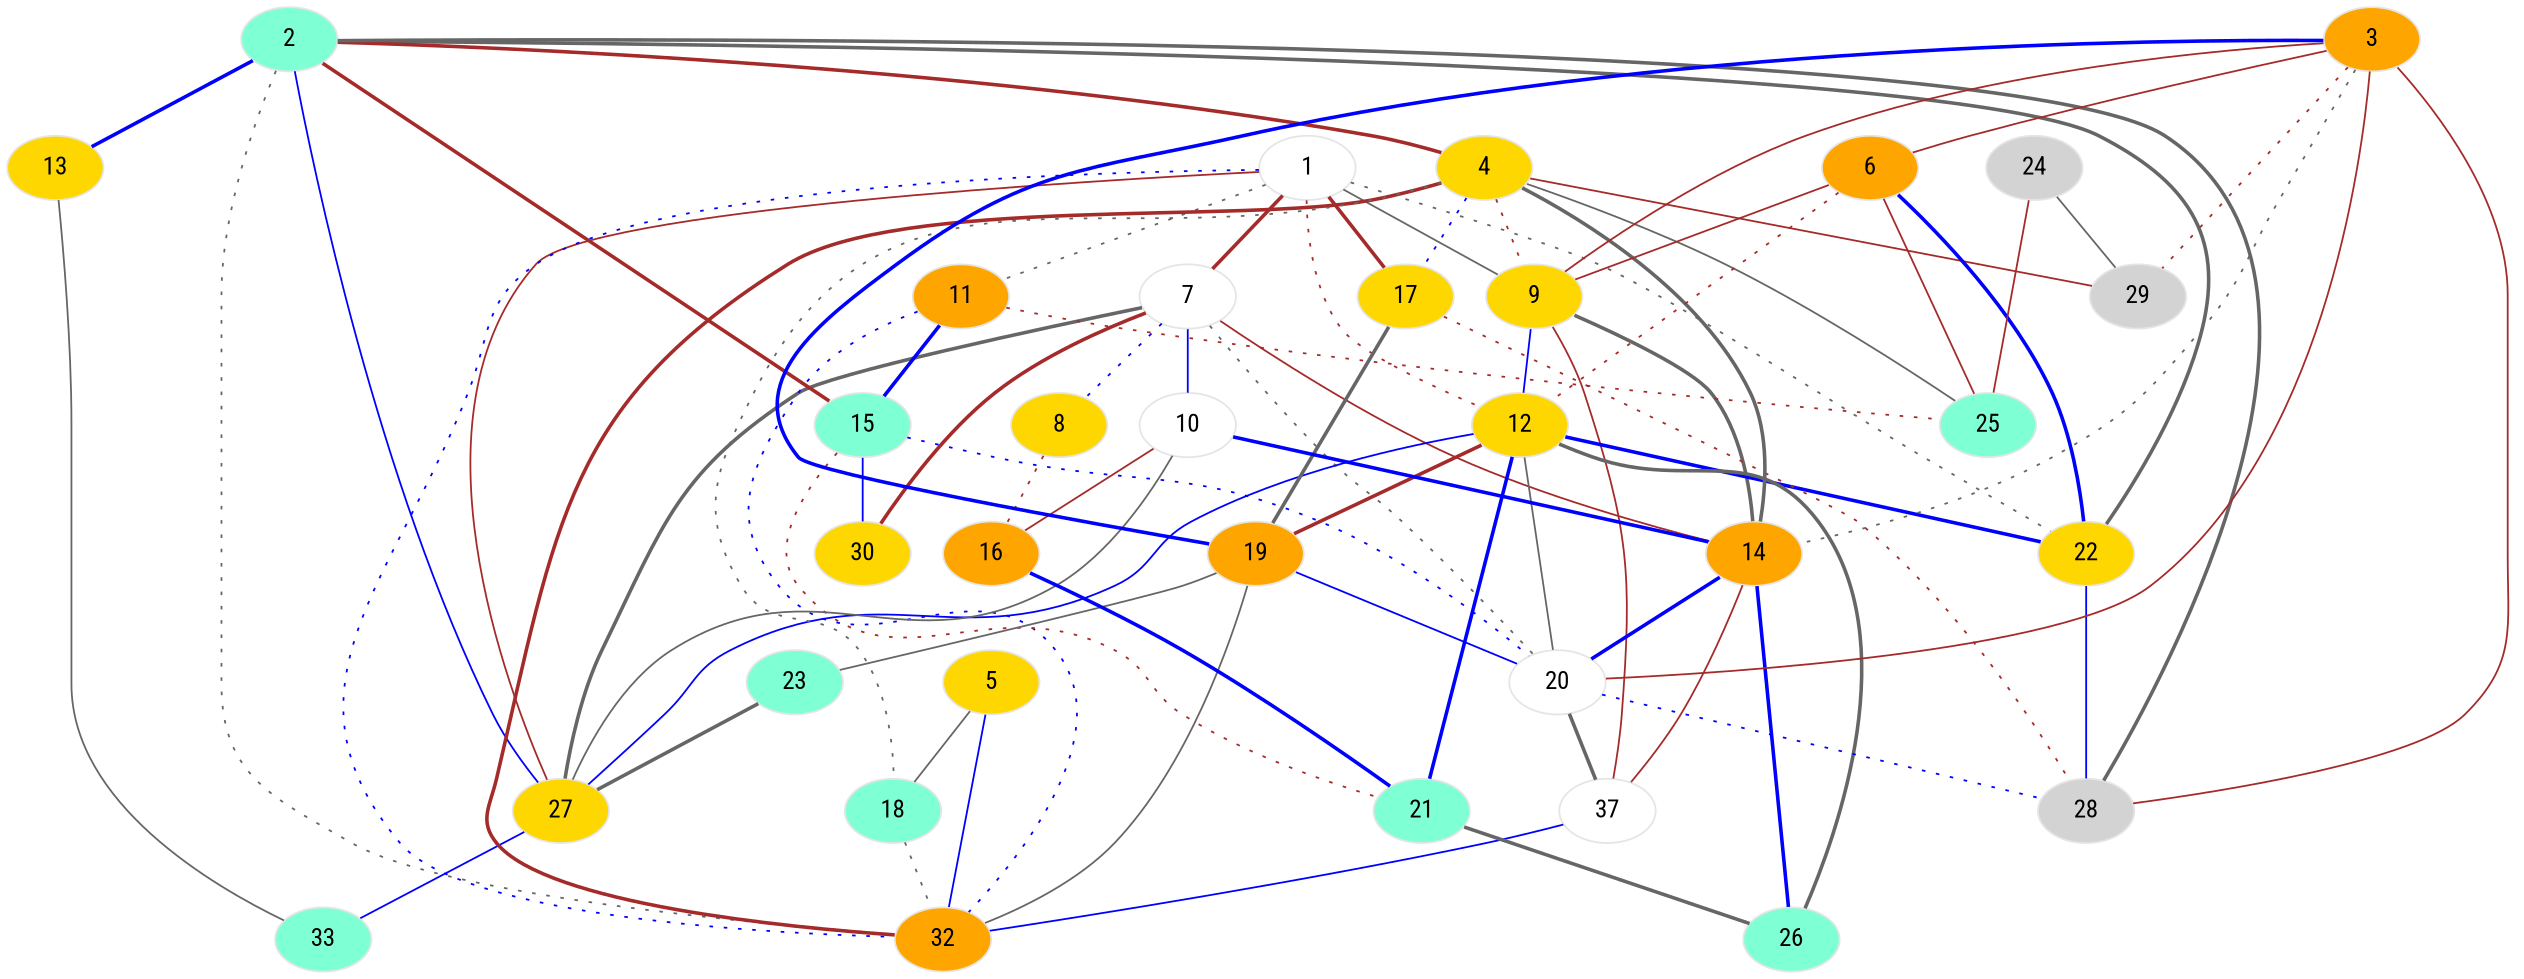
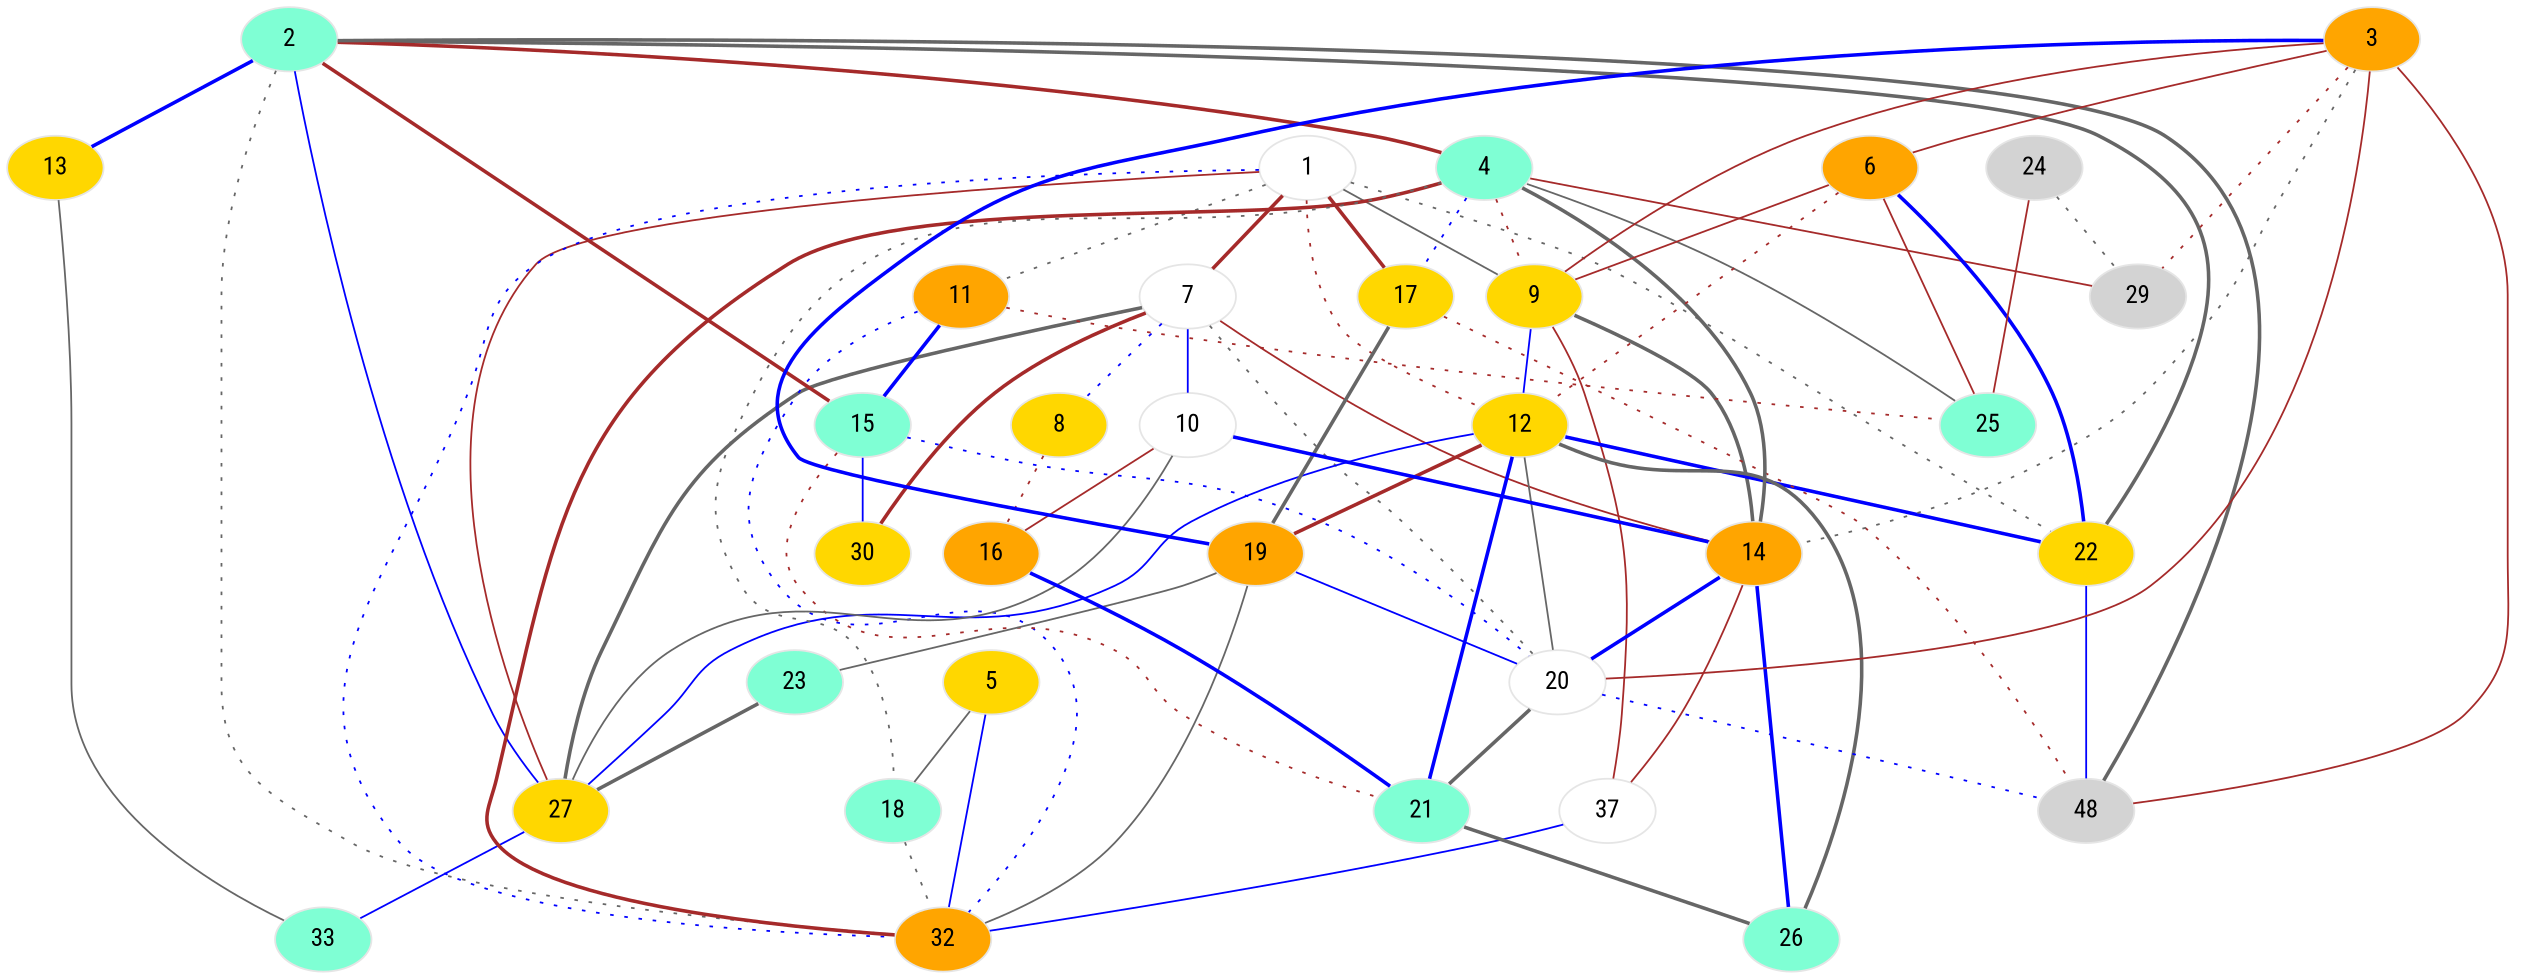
node "4": fillcolor gold -> aquamarine
edge "24" -- "29": style solid -> dotted
edge "20" -- "37": now "20" -- "21"
node "28": label "28" -> "48"
